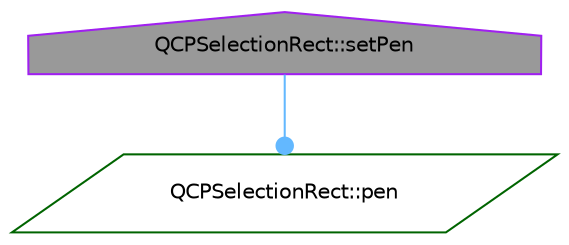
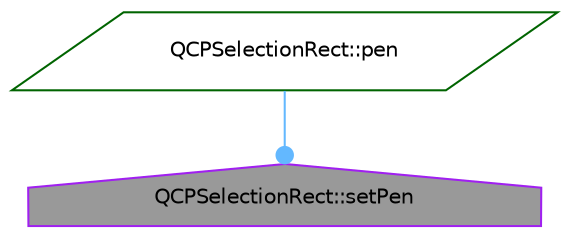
edge "QCPSelectionRect::setPen" -> "QCPSelectionRect::pen": reversed
